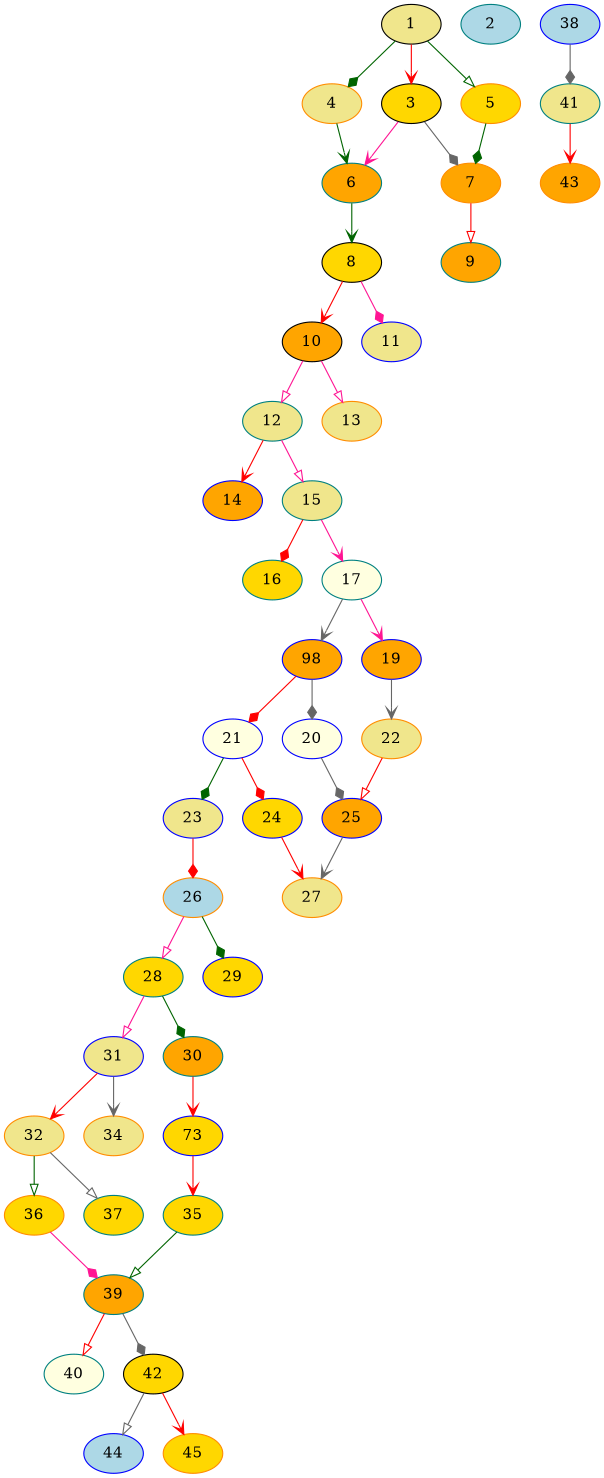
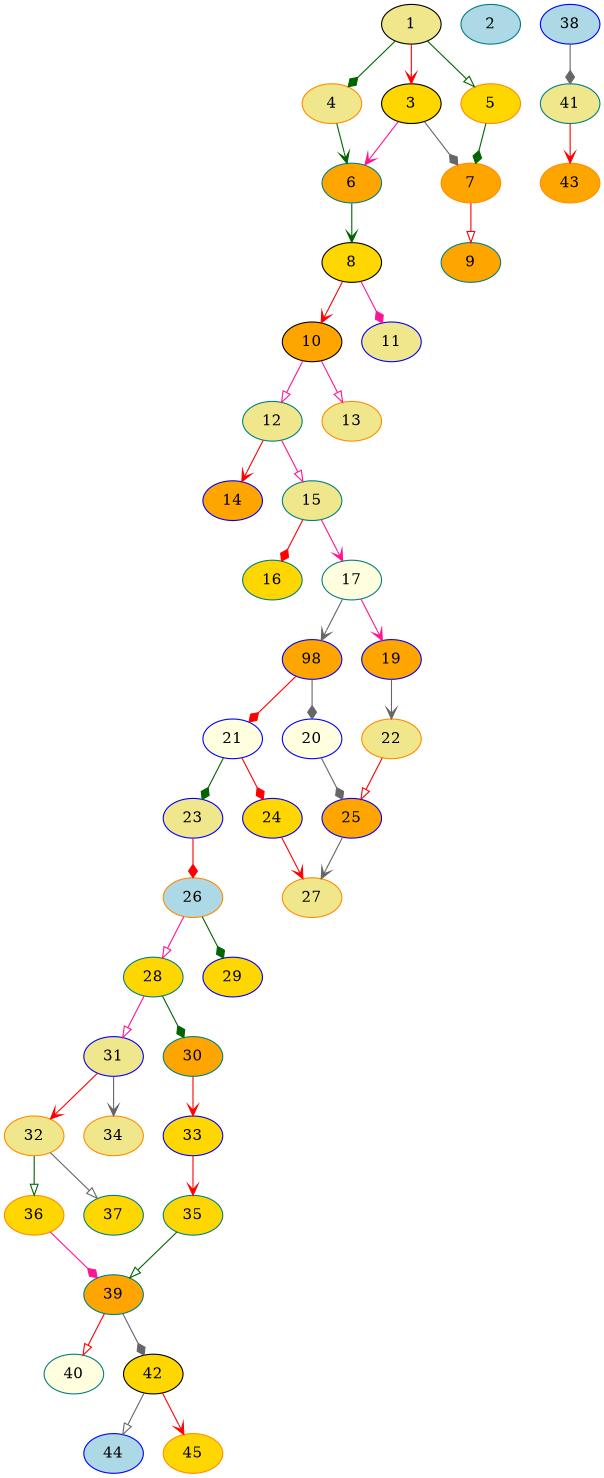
node "73": label "73" -> "33"
